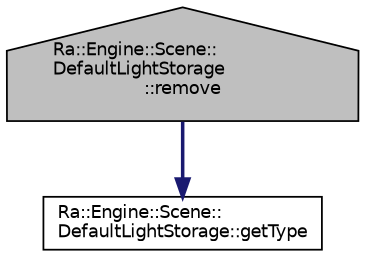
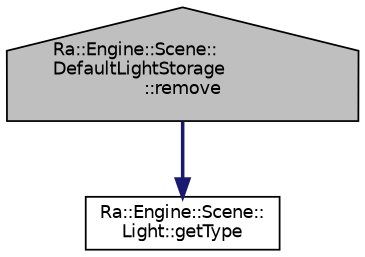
node "Ra::Engine::Scene:: DefaultLightStorage::getType": label "Ra::Engine::Scene:: DefaultLightStorage::getType" -> "Ra::Engine::Scene:: Light::getType"
